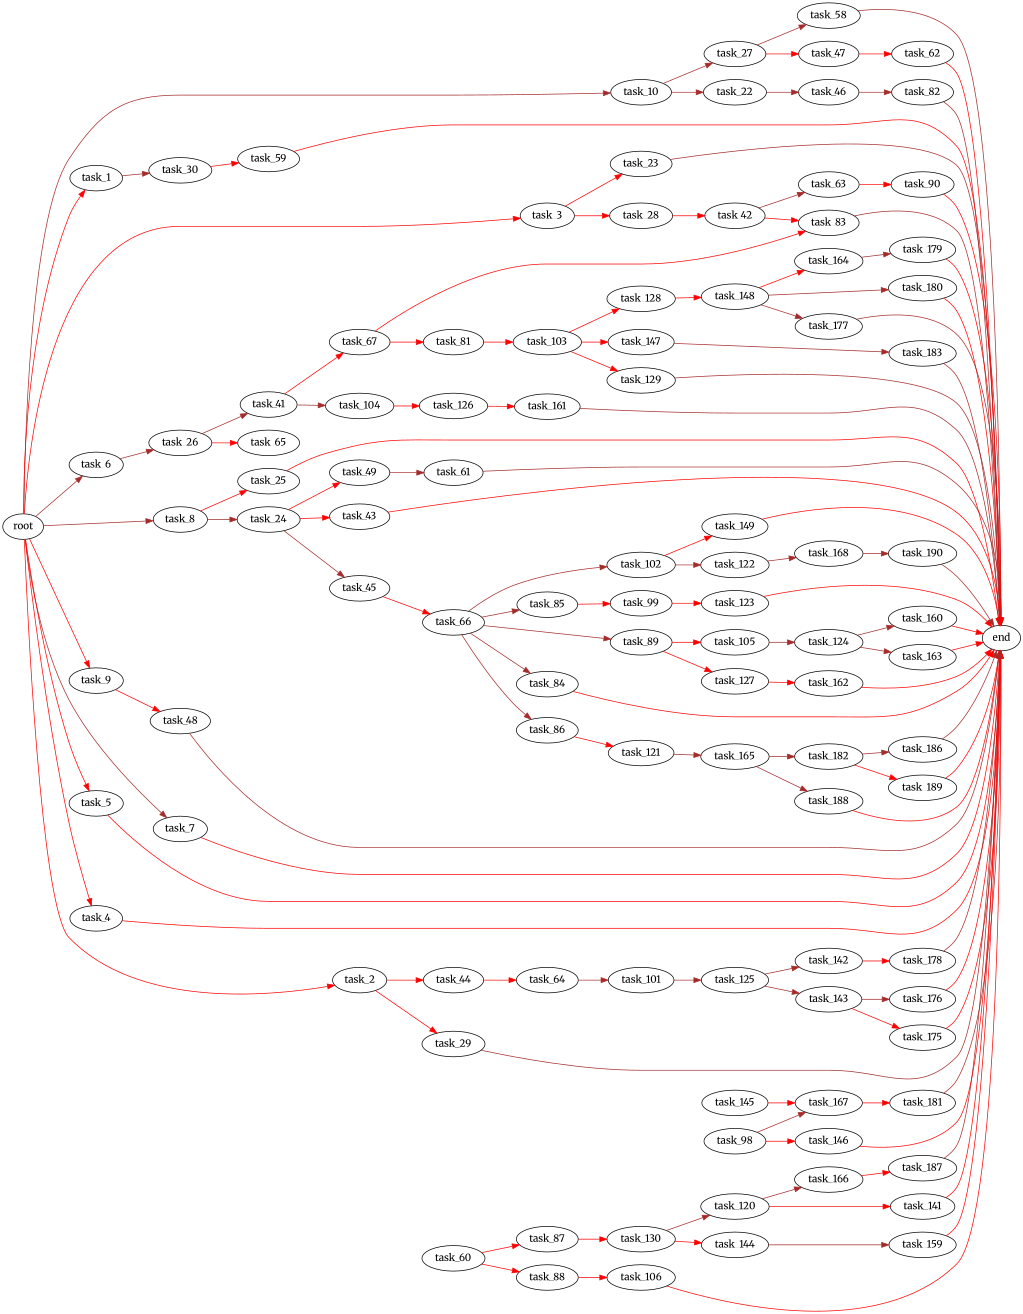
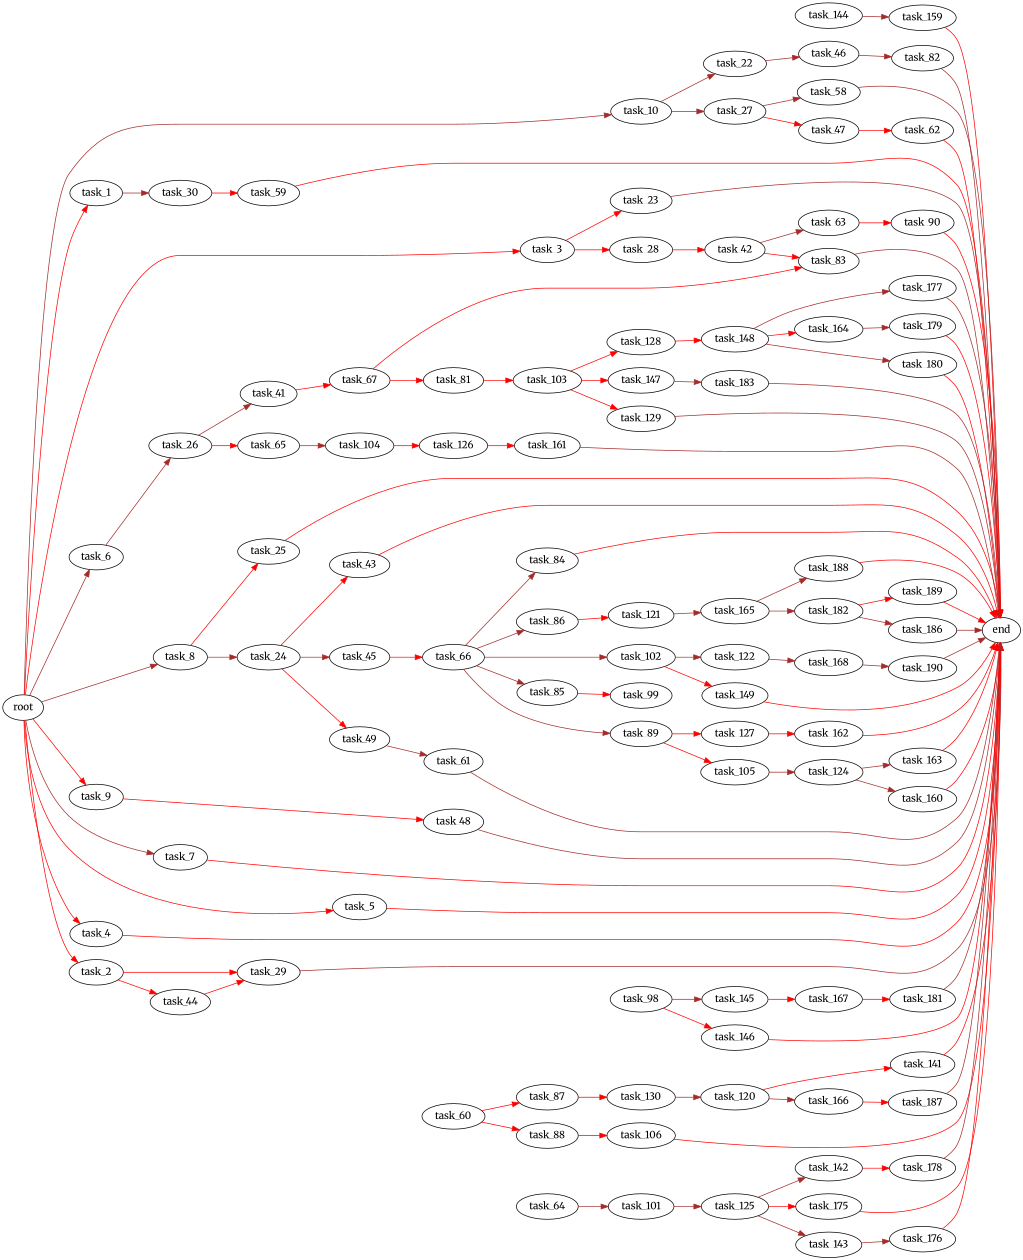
edge "task_41" -> "task_104": now "task_65" -> "task_104"
node "task_123": removed
edge "task_44" -> "task_64": now "task_44" -> "task_29"
edge "task_143" -> "task_175": now "task_125" -> "task_175"
edge "task_98" -> "task_167": now "task_98" -> "task_145"
edge "task_130" -> "task_144": removed
